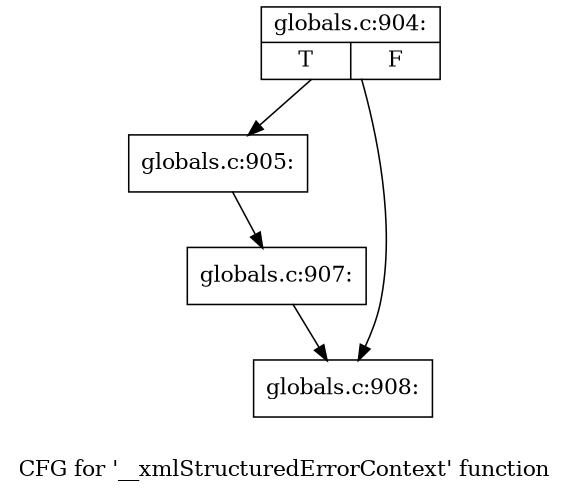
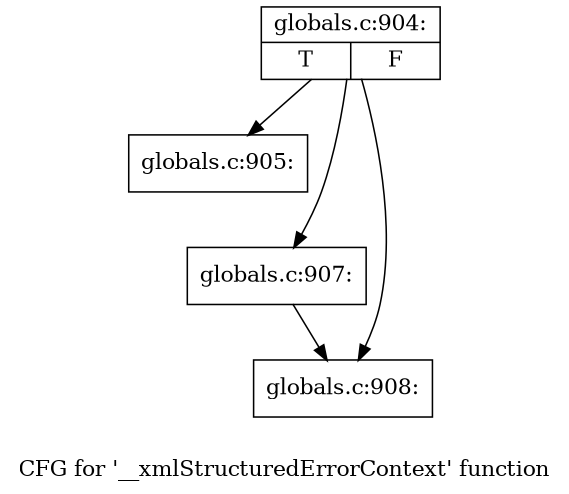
edge "globals.c:905:" -> "globals.c:907:": now "globals.c:904:" -> "globals.c:907:"
